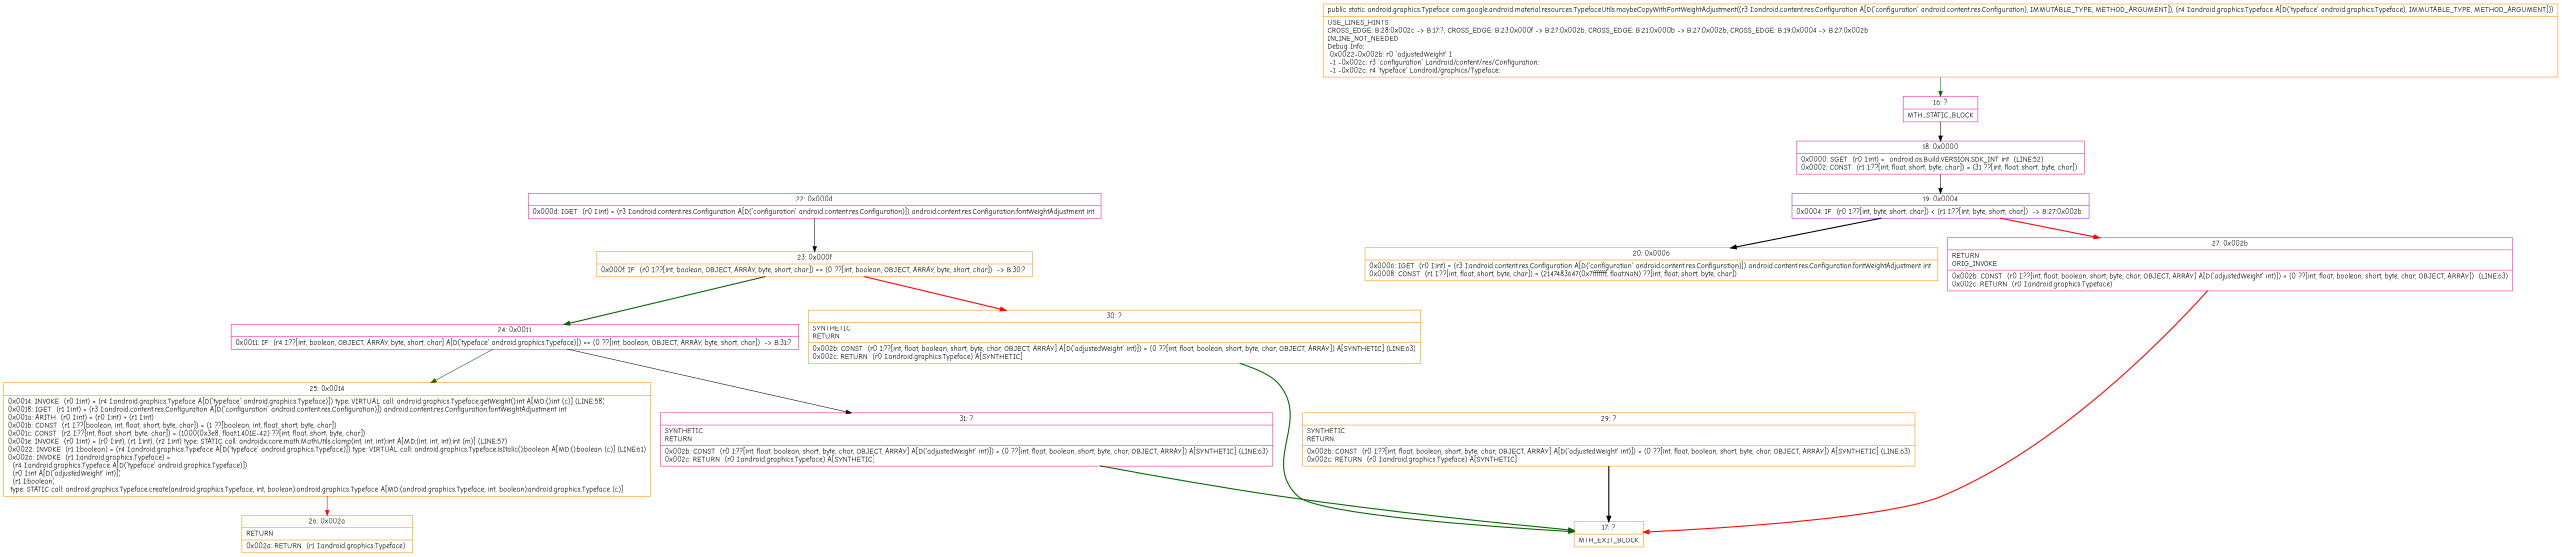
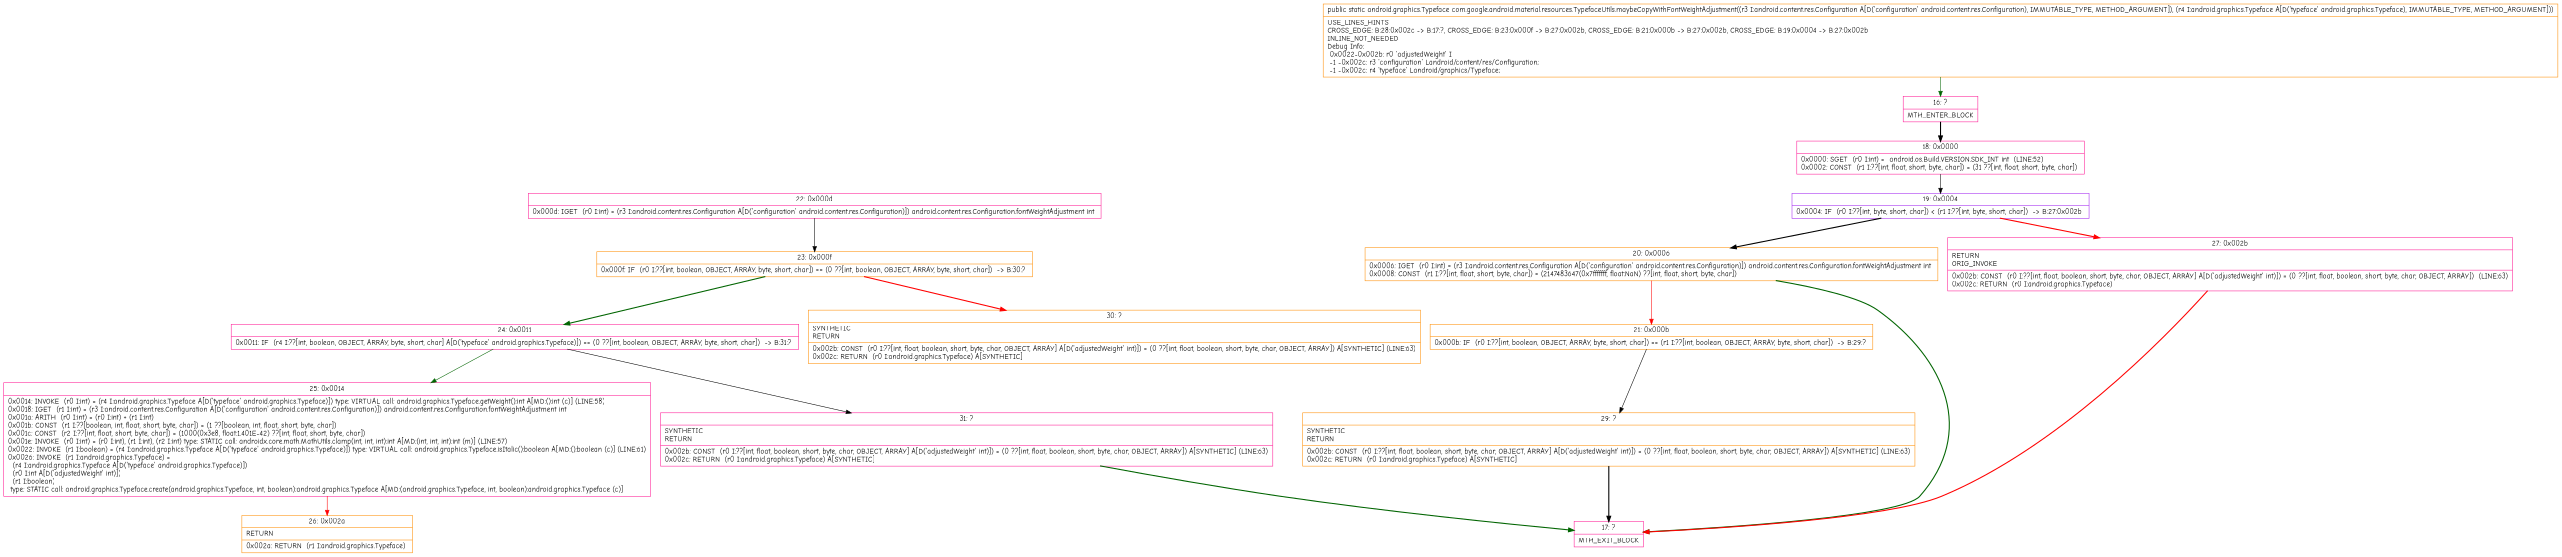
node "16: ?": text "MTH_STATIC_BLOCK" -> "MTH_ENTER_BLOCK"
edge "16: ?" -> "18: 0x0000": style solid -> bold
node "21: 0x000b": added
node "25: 0x0014": color darkorange -> deeppink
edge "30: ?" -> "17: ?": now "20: 0x0006" -> "17: ?"
node "17: ?": color darkorange -> deeppink
